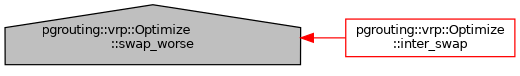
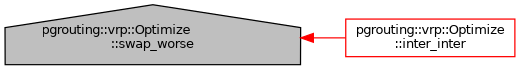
node "pgrouting::vrp::Optimize ::inter_swap": label "pgrouting::vrp::Optimize ::inter_swap" -> "pgrouting::vrp::Optimize ::inter_inter"
